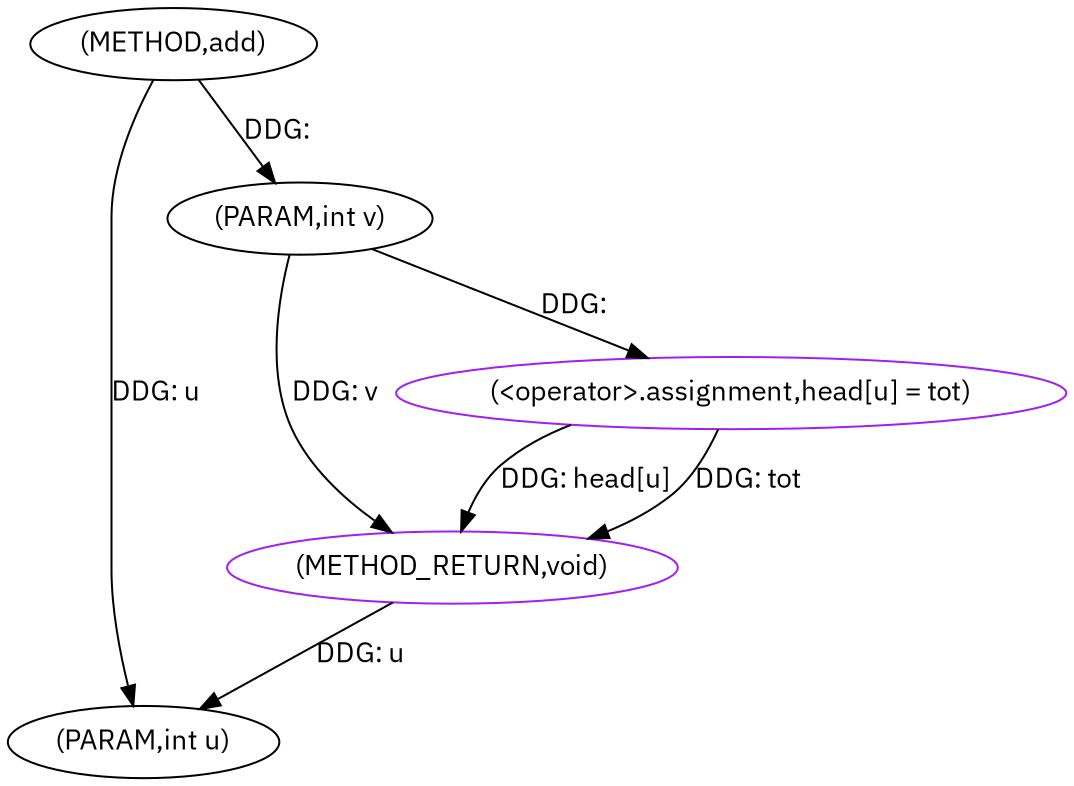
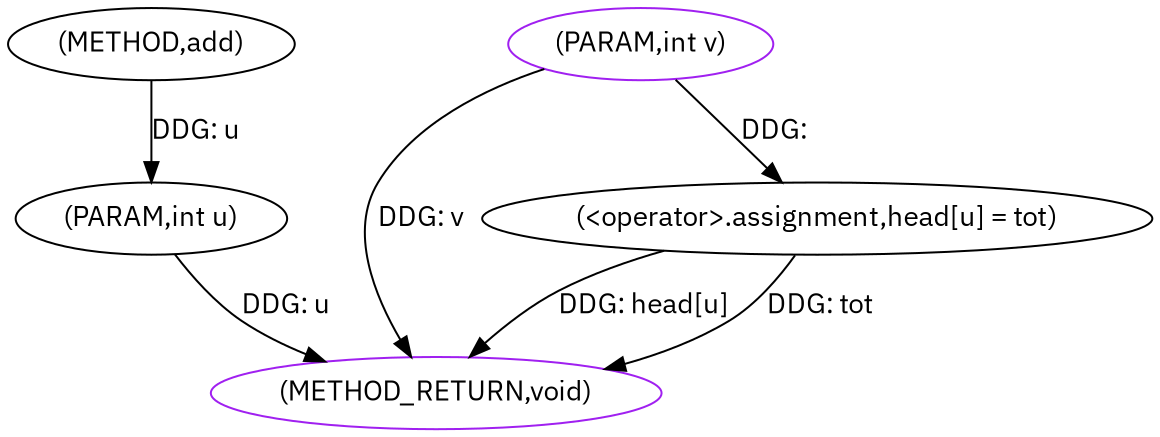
edge "(METHOD,add)" -> "(PARAM,int v)": removed, label "DDG:"
node "(PARAM,int v)": color black -> purple
node "(<operator>.assignment,head[u] = tot)": color purple -> black
edge "(METHOD_RETURN,void)" -> "(PARAM,int u)": reversed
